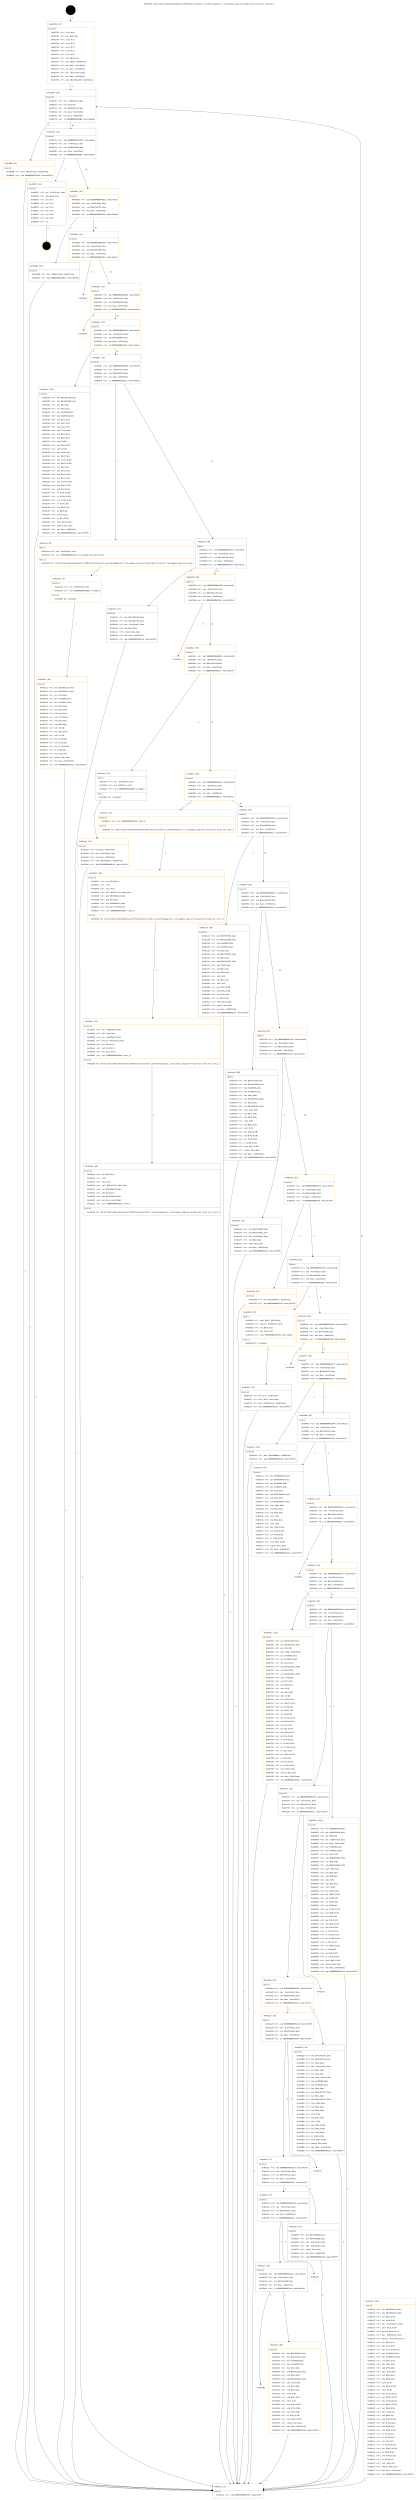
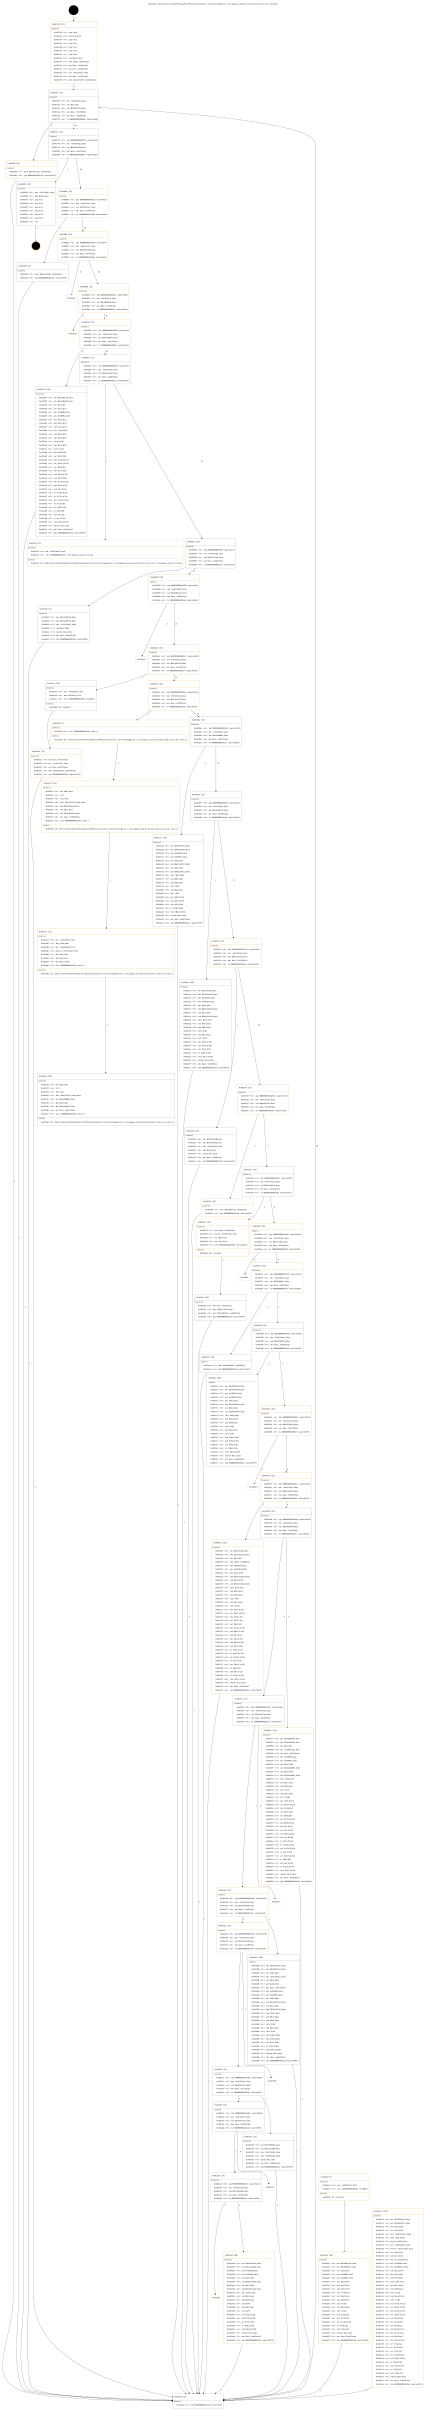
edge "0x401e1a [9]" -> "0x401e23 [9]": removed, label "1"
